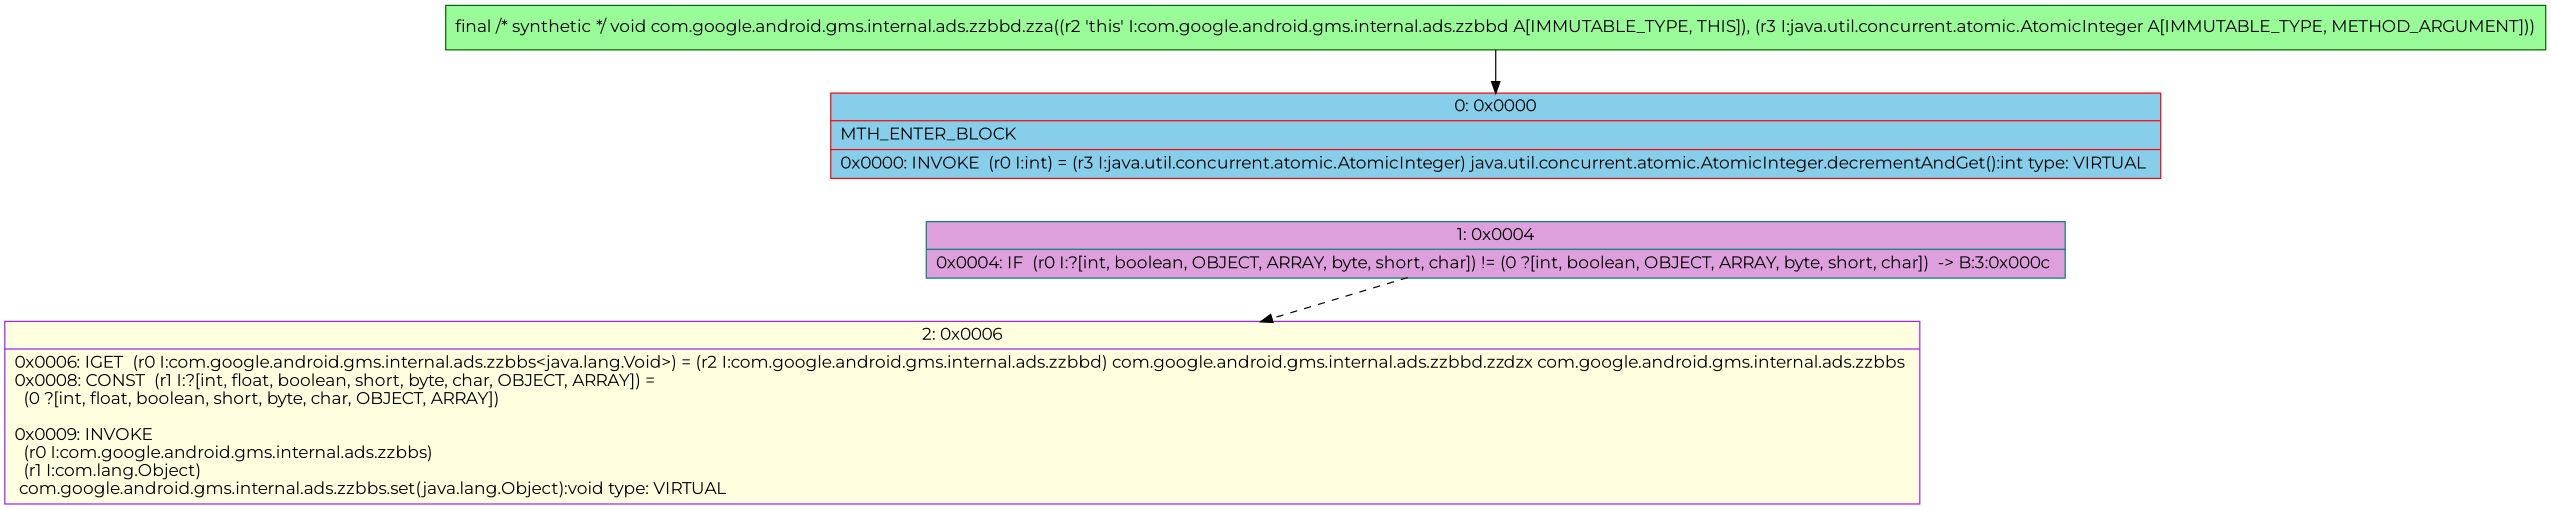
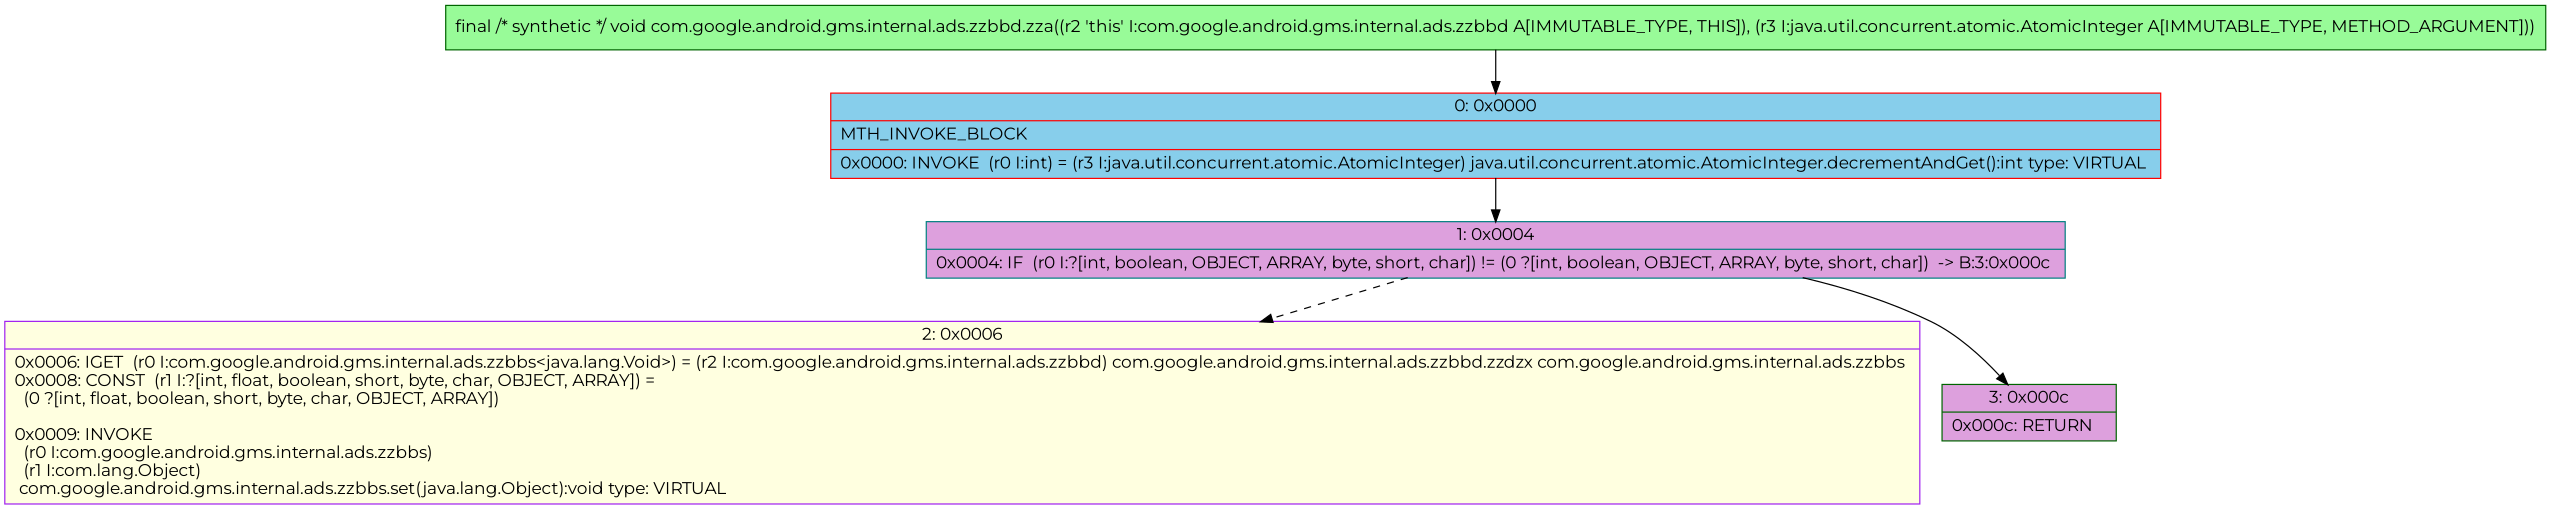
node "0: 0x0000": text "MTH_ENTER_BLOCK" -> "MTH_INVOKE_BLOCK"
edge "0: 0x0000" -> "1: 0x0004": added
node "3: 0x000c": added
